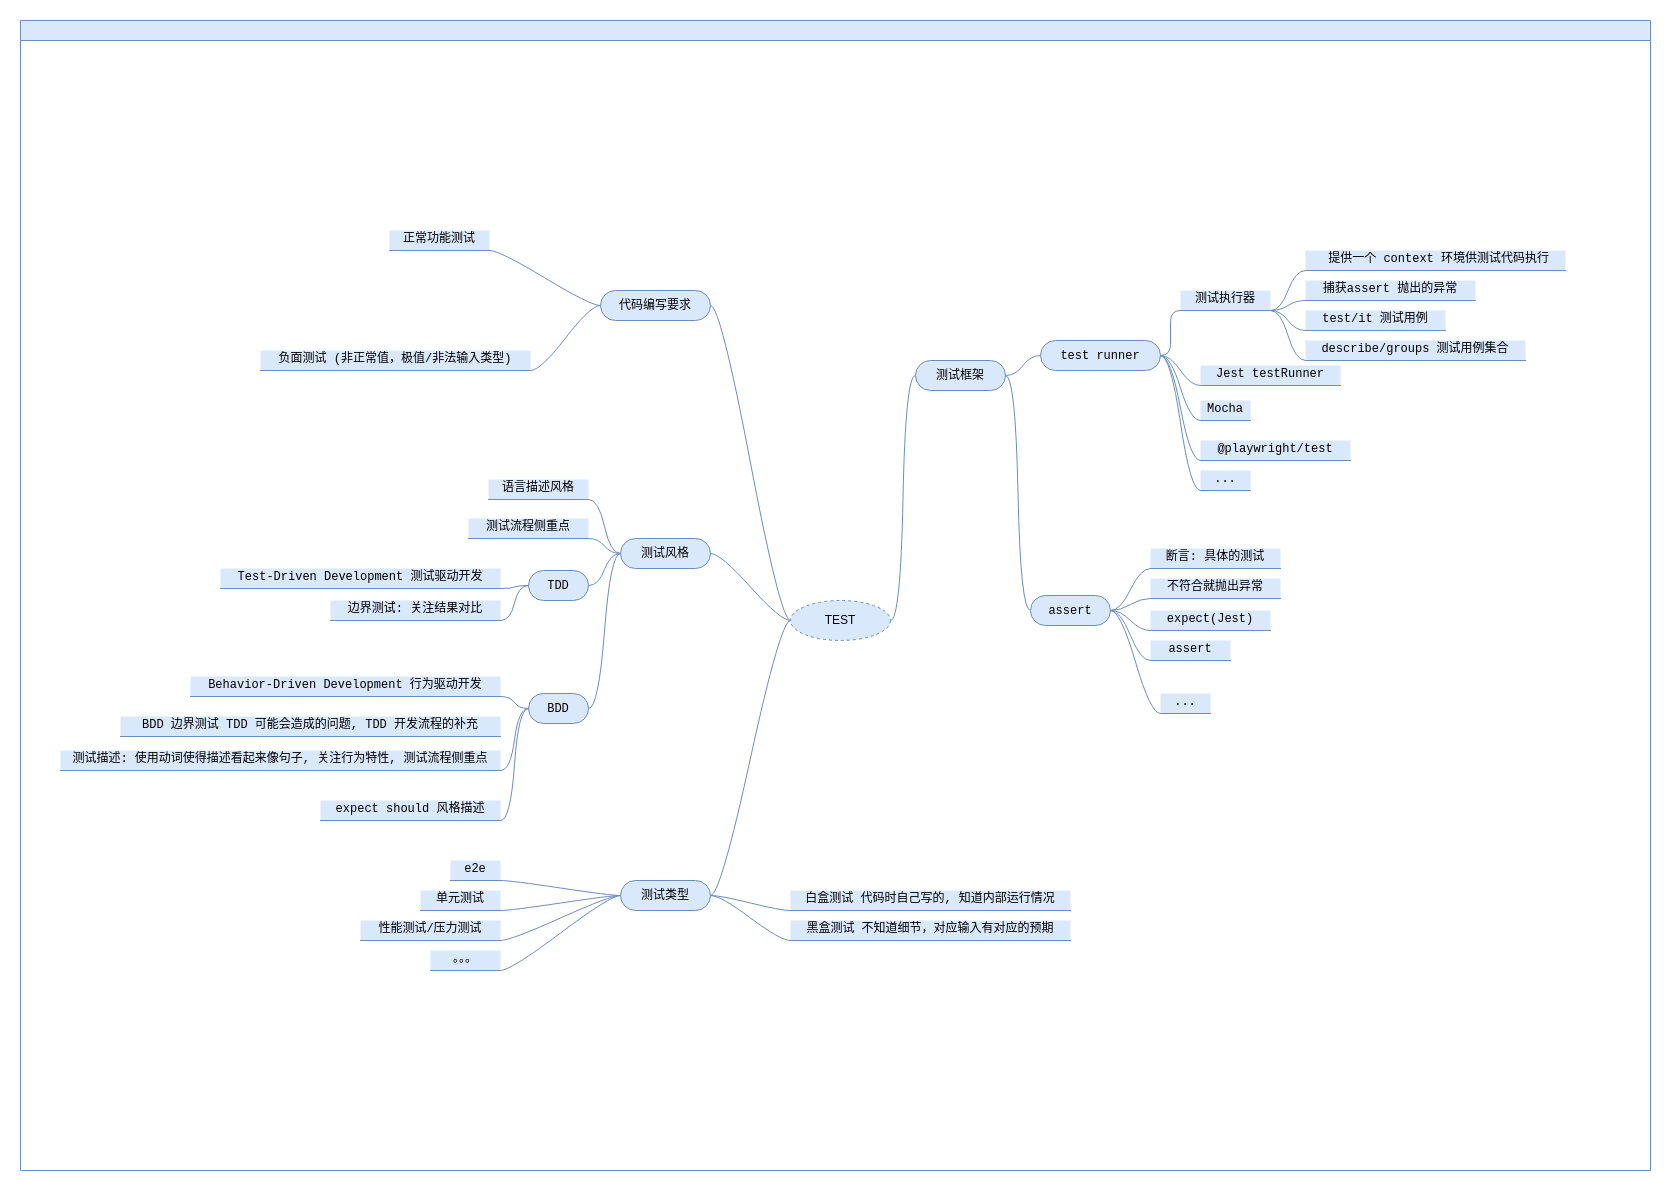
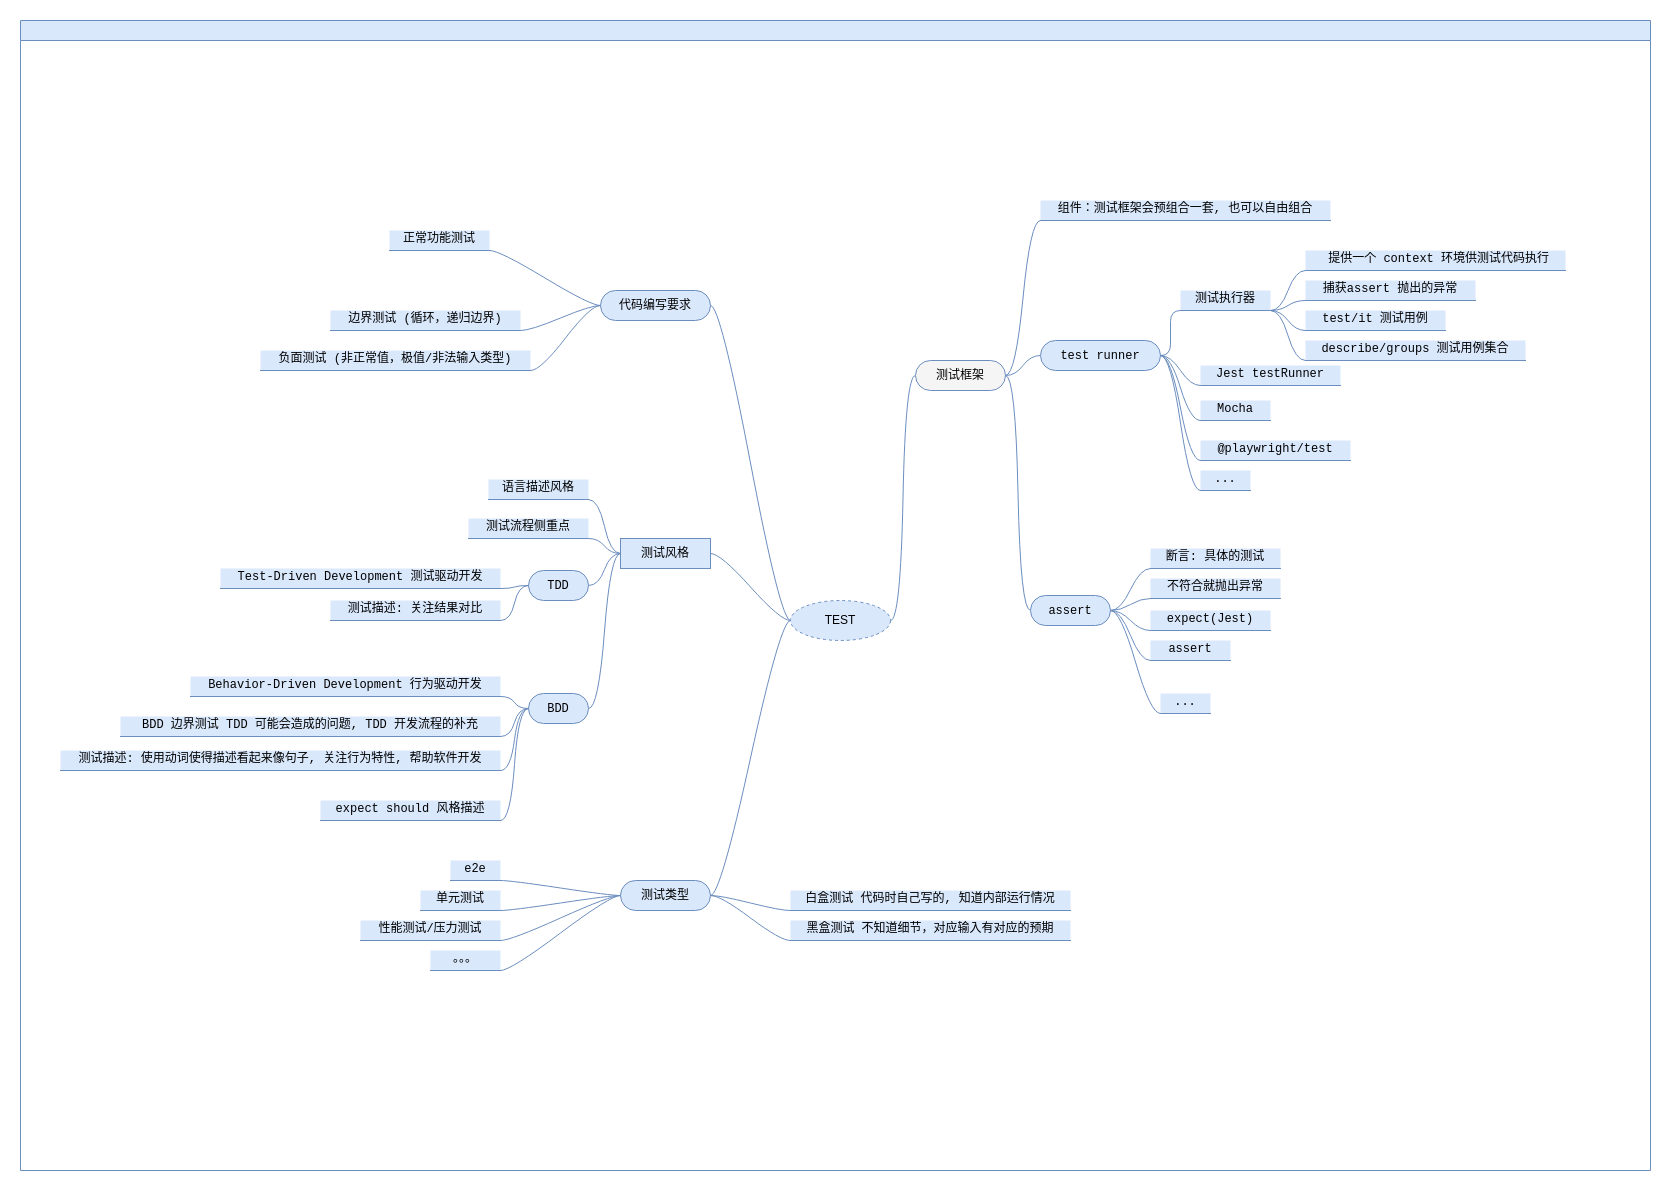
node "组件：测试框架会预组合一套, 也可以自由组合": added
edge "组件：测试框架会预组合一套, 也可以自由组合" -- "测试框架": added
edge "代码编写要求" -- "边界测试 (循环，递归边界)": added
node "边界测试 (循环，递归边界)": added
node "测试框架": fillcolor #dae8fc -> #f5f5f5
node "Mocha": size 50x20 -> 70x20
node "测试风格": shape rounded rectangle -> rectangle
node "边界测试: 关注结果对比": label "边界测试: 关注结果对比" -> "测试描述: 关注结果对比"
edge "BDD" -- "BDD 边界测试 TDD 可能会造成的问题, TDD 开发流程的补充": added
node "测试描述: 使用动词使得描述看起来像句子, 关注行为特性, 测试流程侧重点": label "测试描述: 使用动词使得描述看起来像句子, 关注行为特性, 测试流程侧重点" -> "测试描述: 使用动词使得描述看起来像句子, 关注行为特性, 帮助软件开发"
